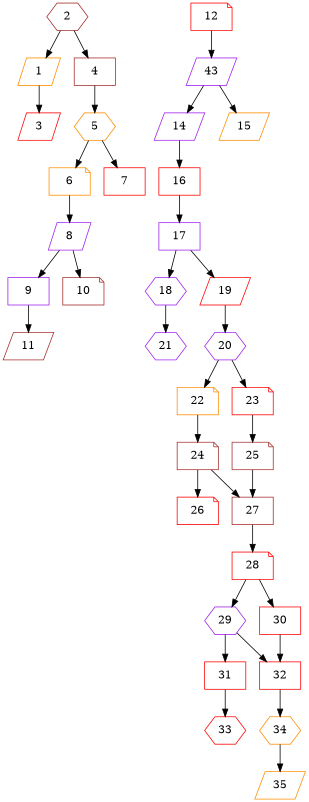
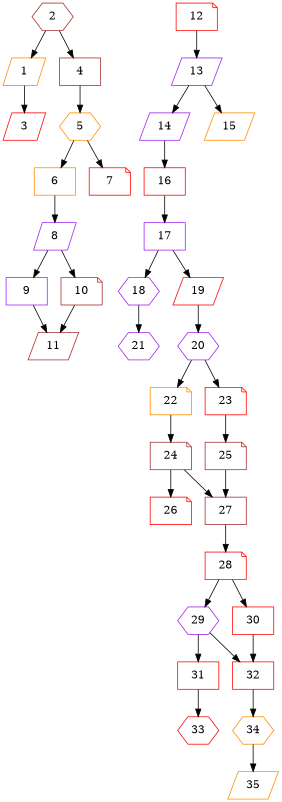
node "43": label "43" -> "13"
node "6": shape note -> box
node "7": shape box -> note
edge "10" -> "11": added
